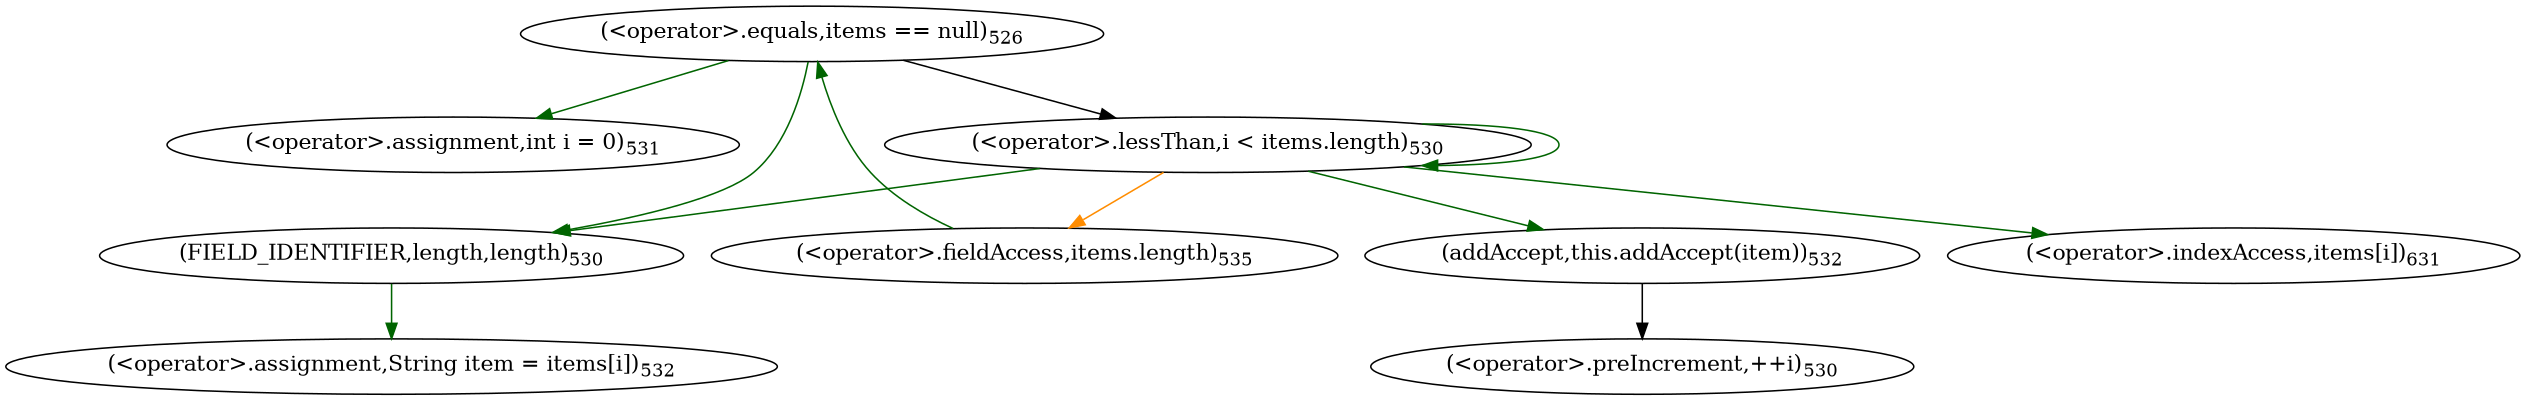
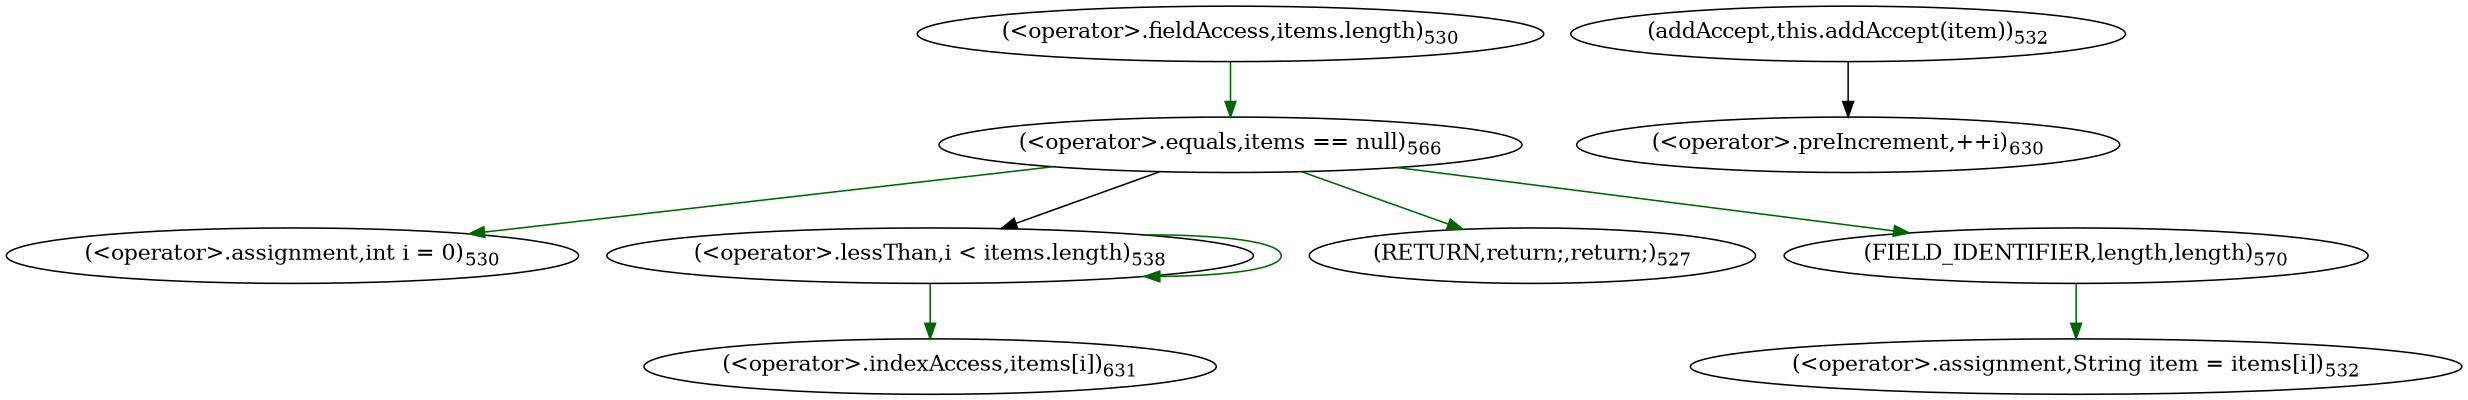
node "(<operator>.equals,items == null)": text "526" -> "566"
node "(<operator>.assignment,int i = 0)": text "531" -> "530"
node "(<operator>.lessThan,i < items.length)": text "530" -> "538"
edge "(<operator>.lessThan,i < items.length)" -> "(<operator>.fieldAccess,items.length)": removed
edge "(<operator>.lessThan,i < items.length)" -> "(addAccept,this.addAccept(item))": removed
edge "(<operator>.lessThan,i < items.length)" -> "(FIELD_IDENTIFIER,length,length)": removed
node "(FIELD_IDENTIFIER,length,length)": text "530" -> "570"
node "(<operator>.fieldAccess,items.length)": text "535" -> "530"
node "(RETURN,return;,return;)": added
node "(<operator>.preIncrement,++i)": text "530" -> "630"
